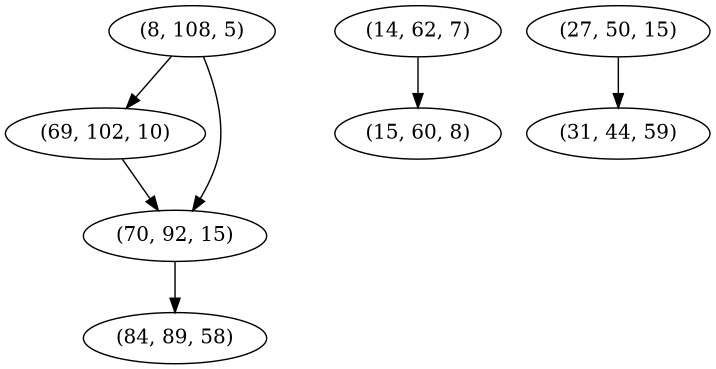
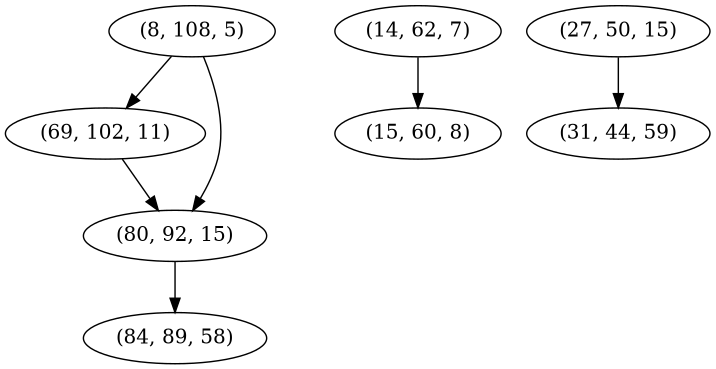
node "(69, 102, 10)": label "(69, 102, 10)" -> "(69, 102, 11)"
node "(70, 92, 15)": label "(70, 92, 15)" -> "(80, 92, 15)"
